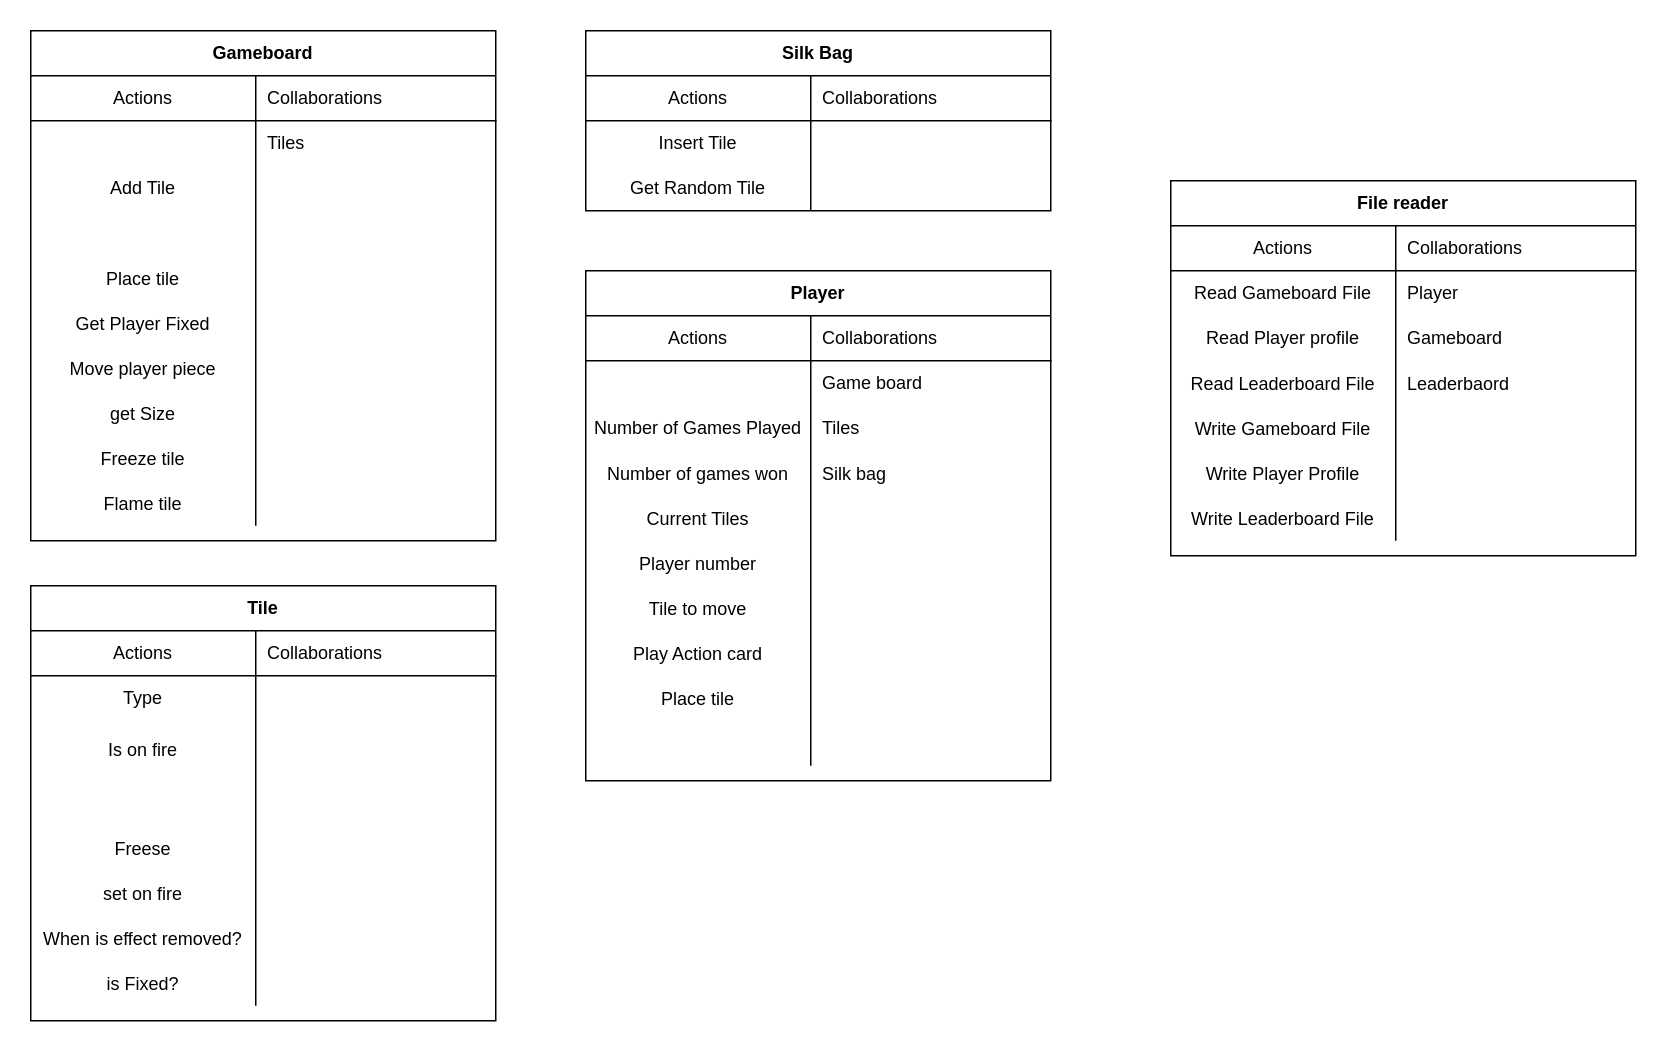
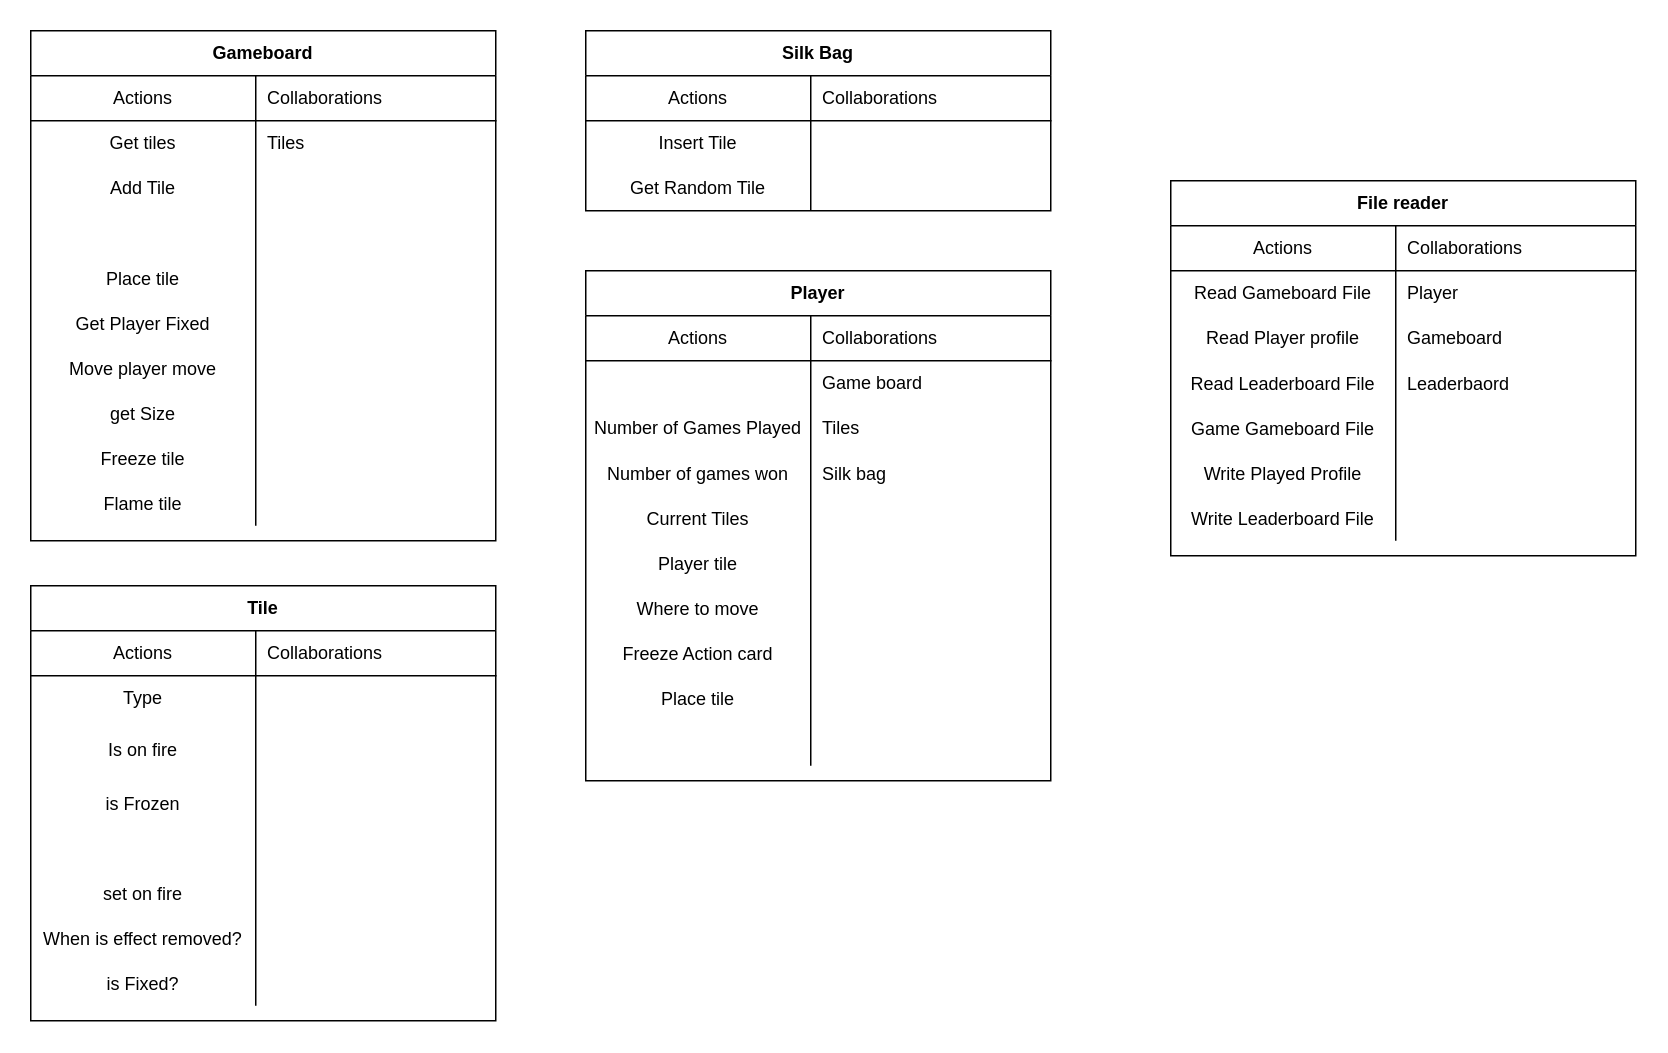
node "Get tiles": added
node "Move player piece": label "Move player piece" -> "Move player move"
node "Write Gameboard File": label "Write Gameboard File" -> "Game Gameboard File"
node "Write Player Profile": label "Write Player Profile" -> "Write Played Profile"
node "Player number": label "Player number" -> "Player tile"
node "Tile to move": label "Tile to move" -> "Where to move"
node "Play Action card": label "Play Action card" -> "Freeze Action card"
node "is Frozen": added
node "Freese": removed
